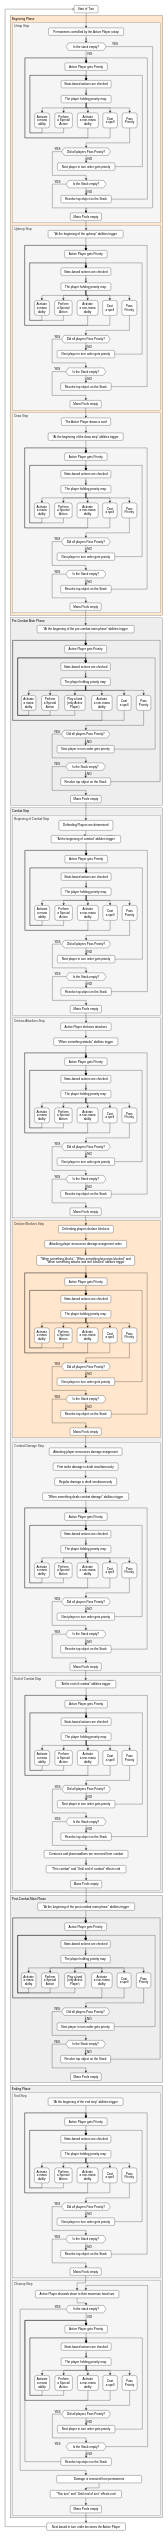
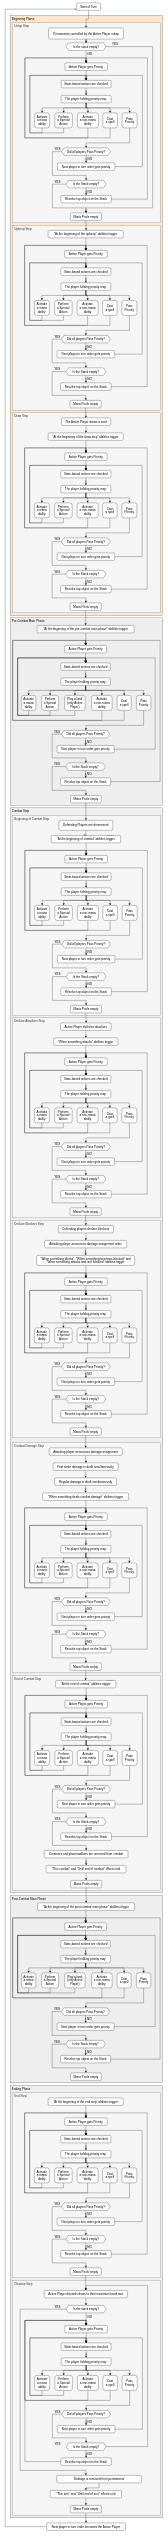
node "Start of Turn": moved (86, 9) -> (89, 6)
node "Permanents controlled by the Active Player untap": size 75x8 -> 75x11
node "Declare Blockers Step": fillcolor #ffe6cc -> #f5f5f5
node "Active Player discards down to their maximum hand size": moved (77, 2294) -> (86, 2294)
node "Next based in turn order becomes the Active Player": label "Next based in turn order becomes the Active Player" -> "Next player in turn order becomes the Active Player"
